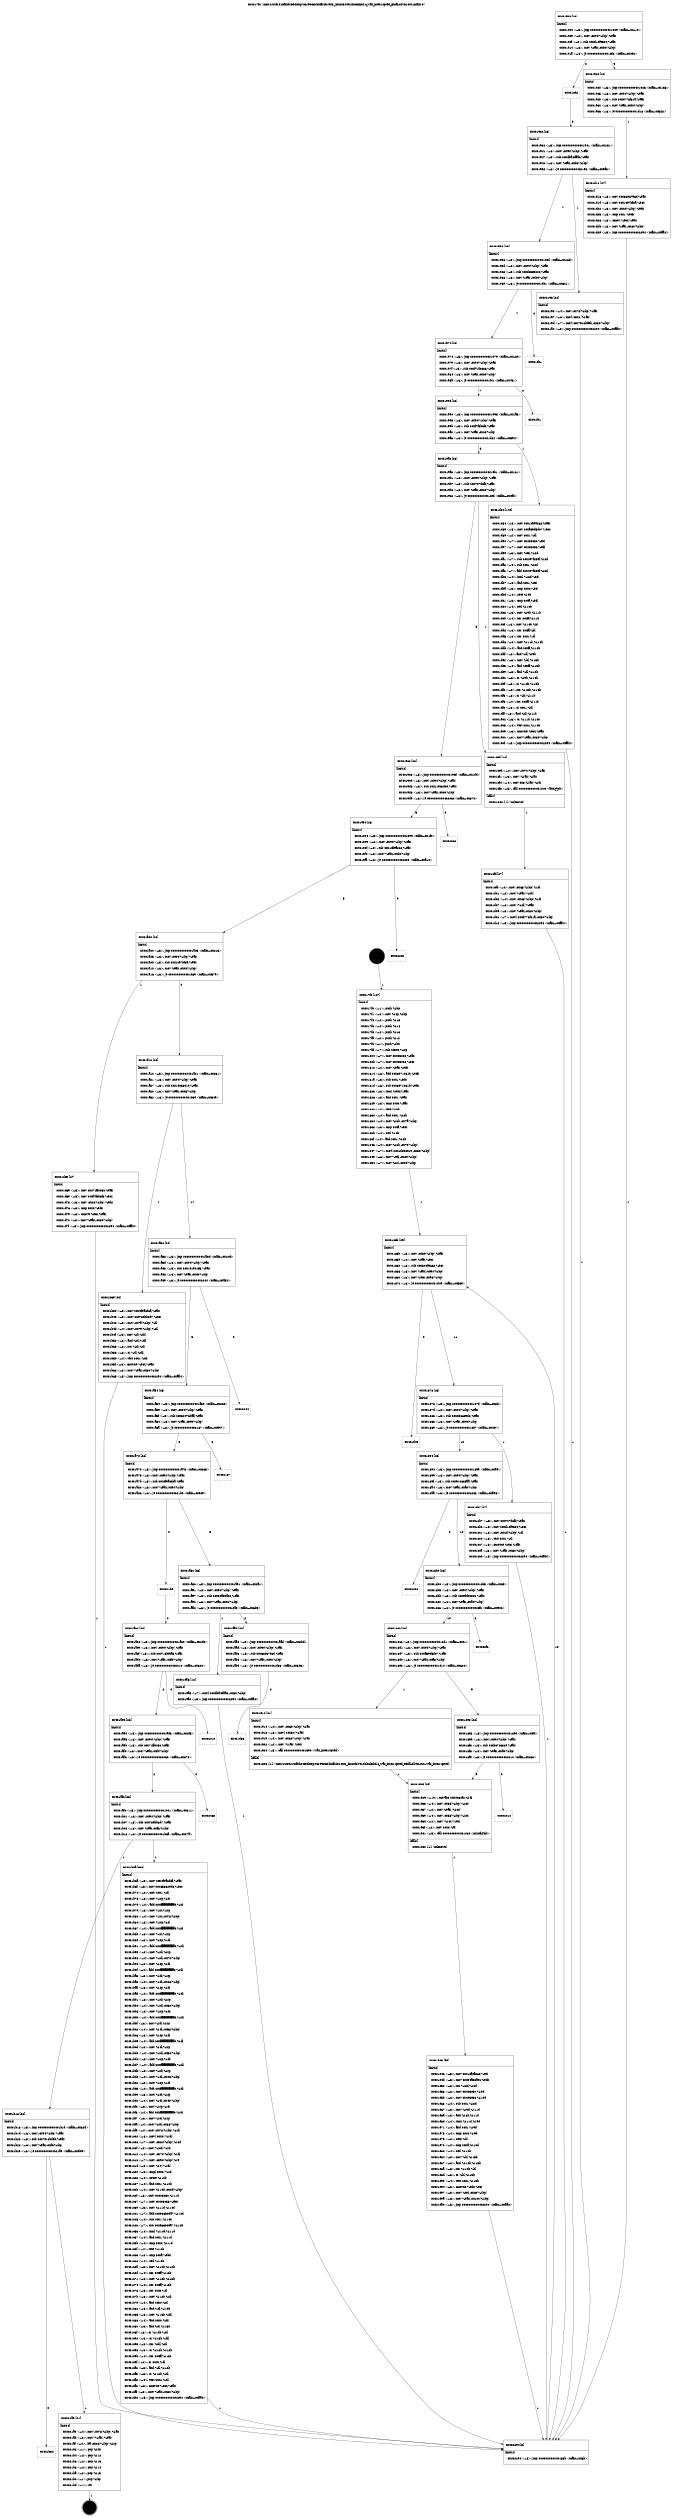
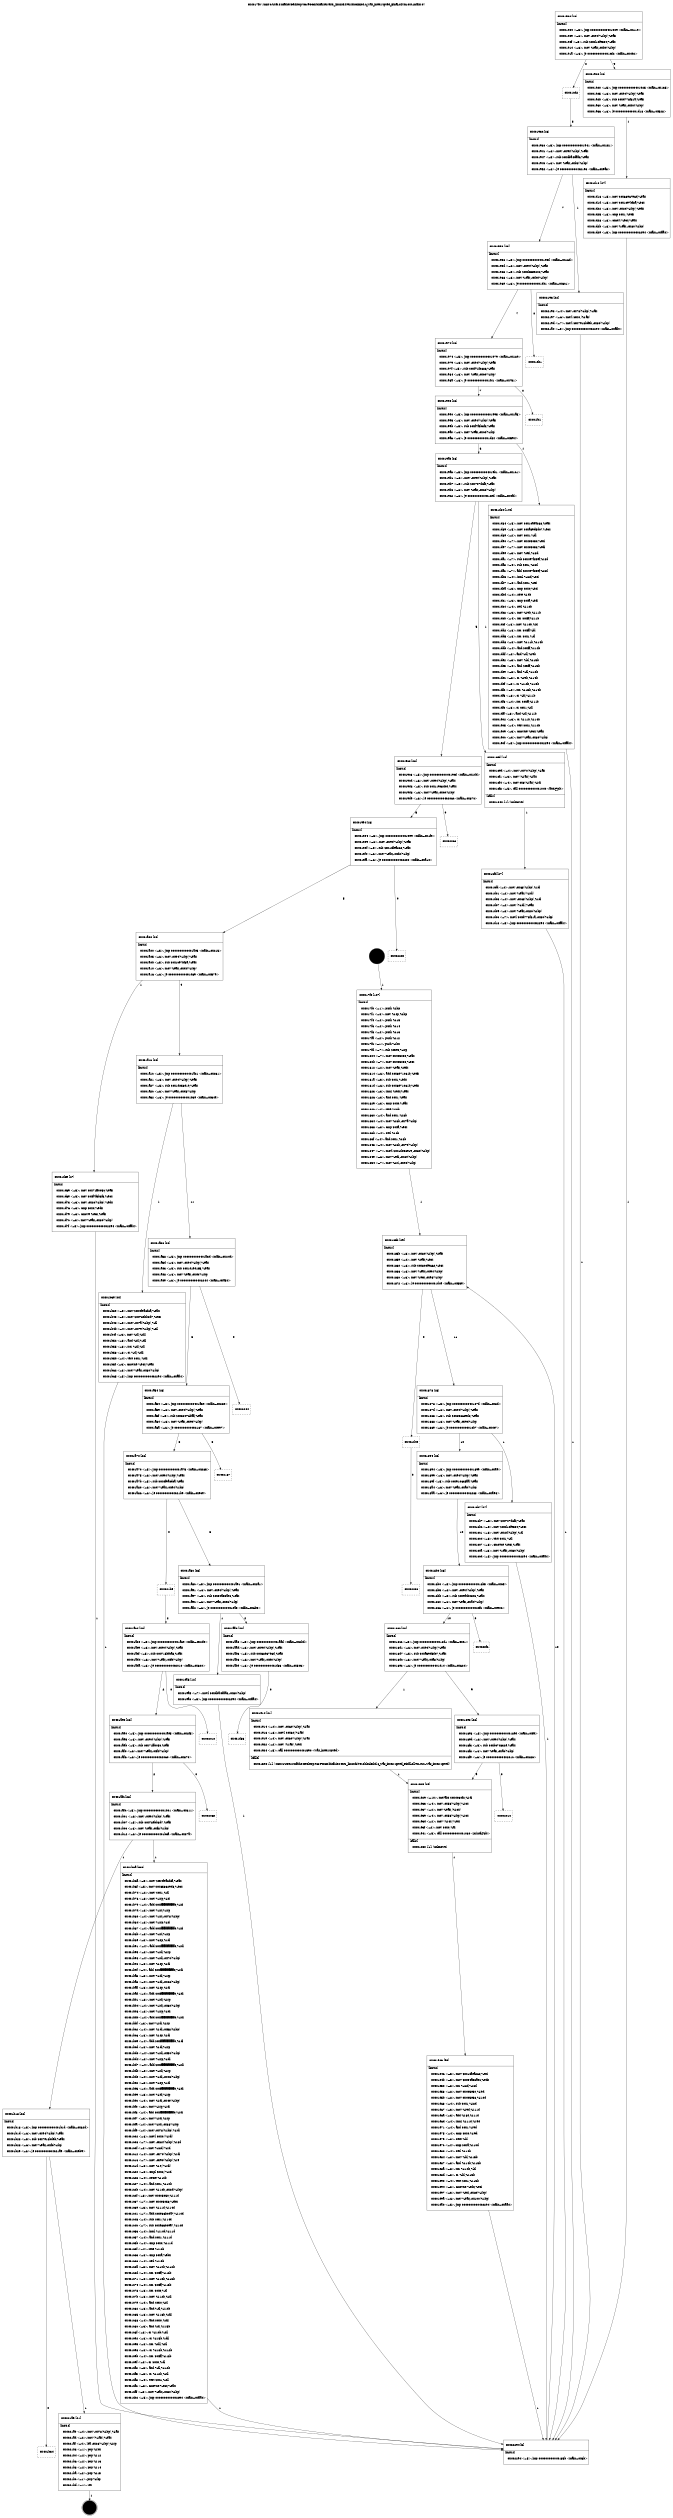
edge "0x401894 [28]" -> "0x402288": now "0x401d4e" -> "0x402288"
